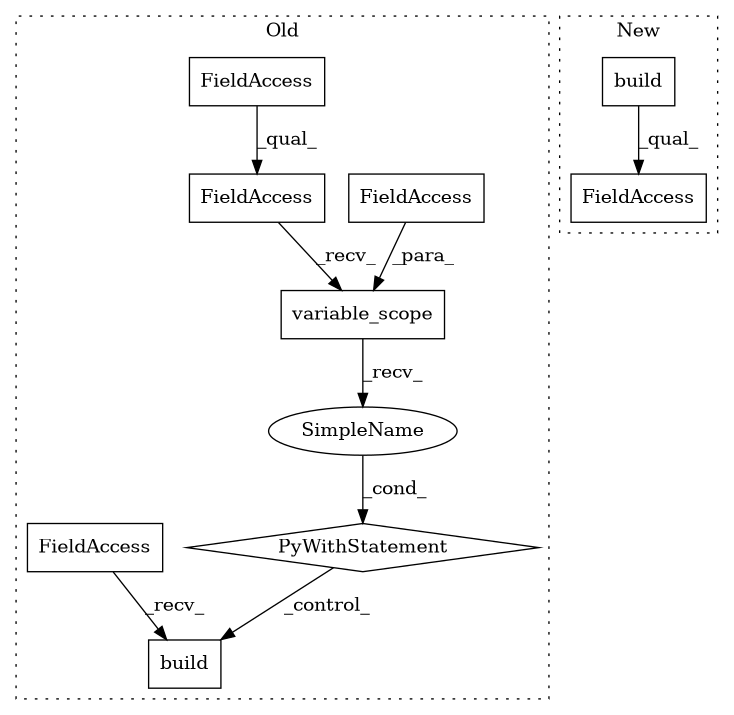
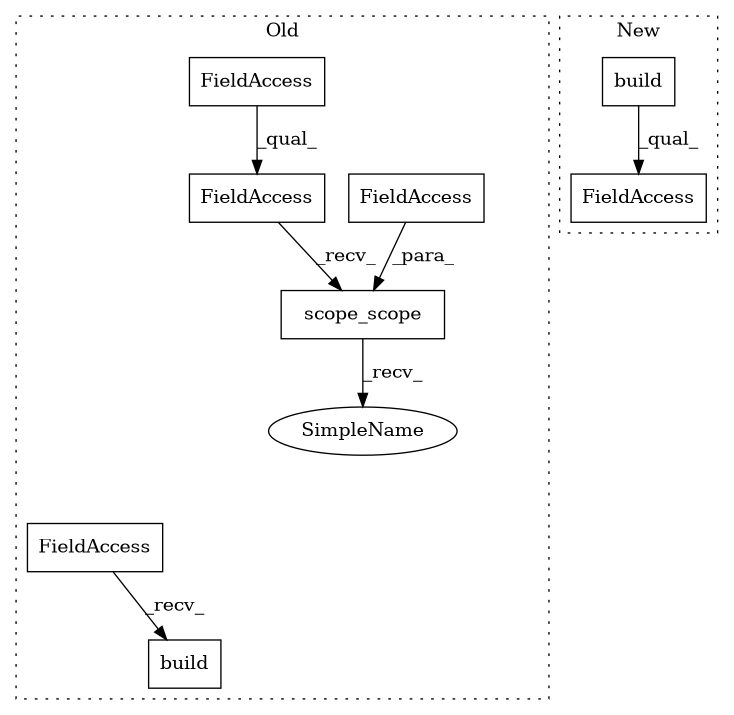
node "variable_scope": label "variable_scope" -> "scope_scope"
node "PyWithStatement": removed
